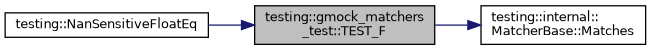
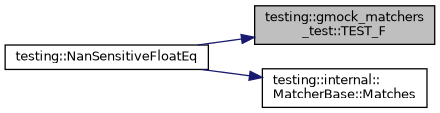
edge "testing::gmock_matchers _test::TEST_F" -> "testing::internal:: MatcherBase::Matches": now "testing::NanSensitiveFloatEq" -> "testing::internal:: MatcherBase::Matches"
